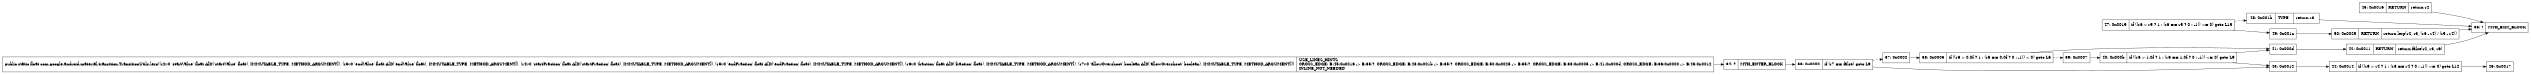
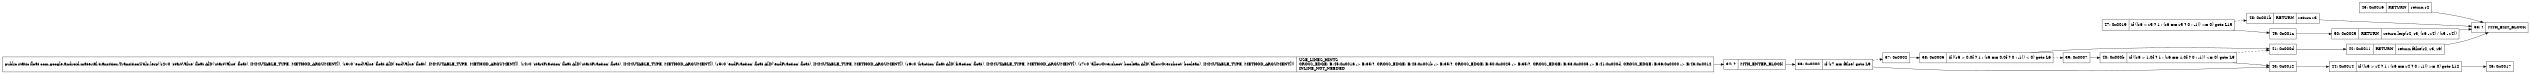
node "48: 0x001b": text "TYPE" -> "RETURN"
edge "40: 0x000b" -> "41: 0x000d": style solid -> dashed
